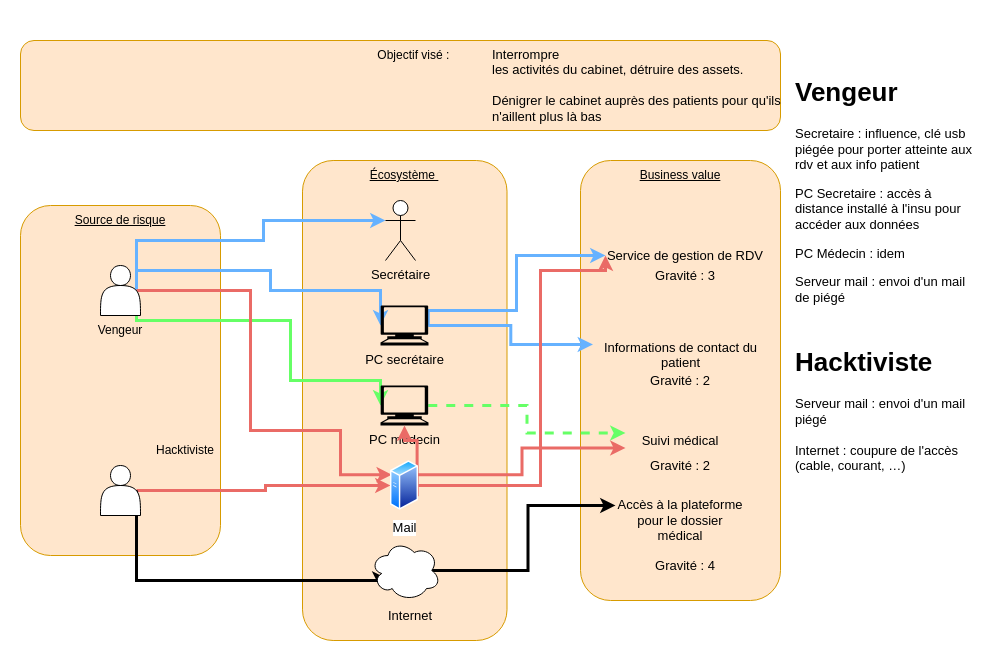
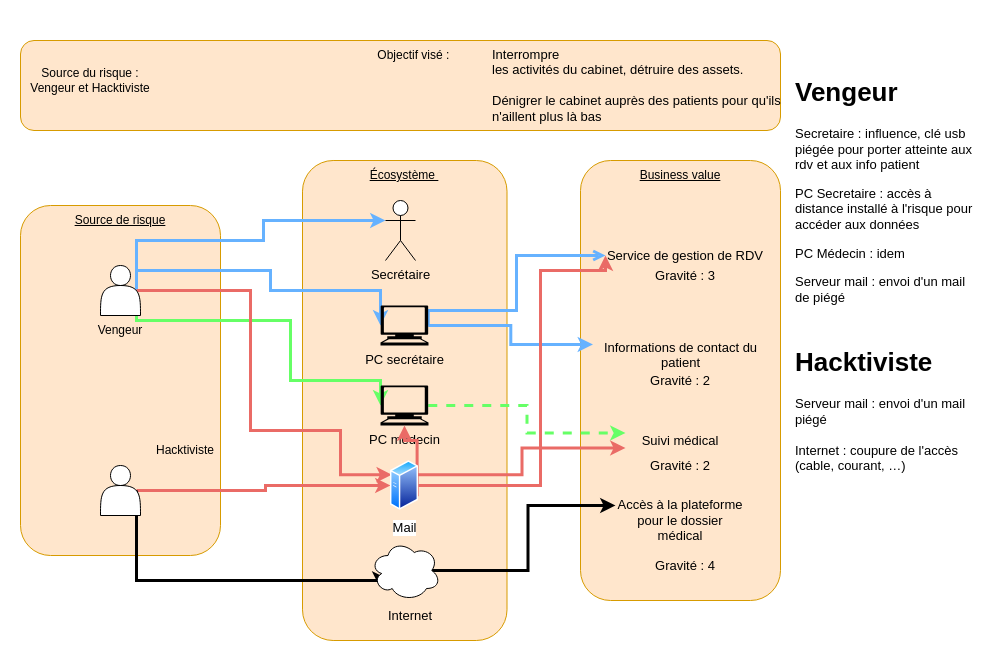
node "Source du risque : Vengeur et Hacktiviste": added
node "VengeurSecretaire : influence, clé usb piégée pour porter atteinte aux rdv et aux info patient PC Secretaire : accès à distance installé à l'insu pour accéder aux données PC Médecin : idem Serveur mail : envoi d'un mail de piégé": label "VengeurSecretaire : influence, clé usb piégée pour porter atteinte aux rdv et aux info patient PC Secretaire : accès à distance installé à l'insu pour accéder aux données PC Médecin : idem Serveur mail : envoi d'un mail de piégé" -> "VengeurSecretaire : influence, clé usb piégée pour porter atteinte aux rdv et aux info patient PC Secretaire : accès à distance installé à l'risque pour accéder aux données PC Médecin : idem Serveur mail : envoi d'un mail de piégé"
edge "PC secrétaire" -> "Service de gestion de RDV": arrowhead classic -> open
